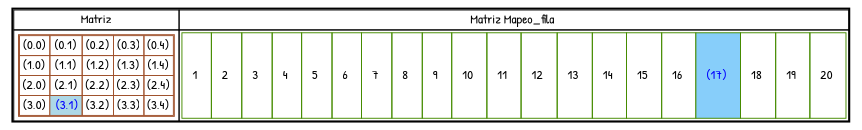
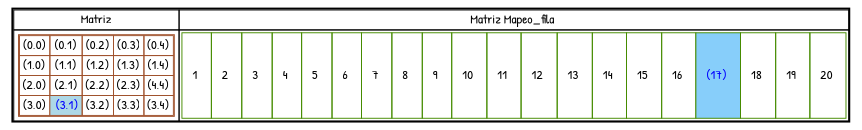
node "Matriz": text "(2,4)" -> "(4,4)"
